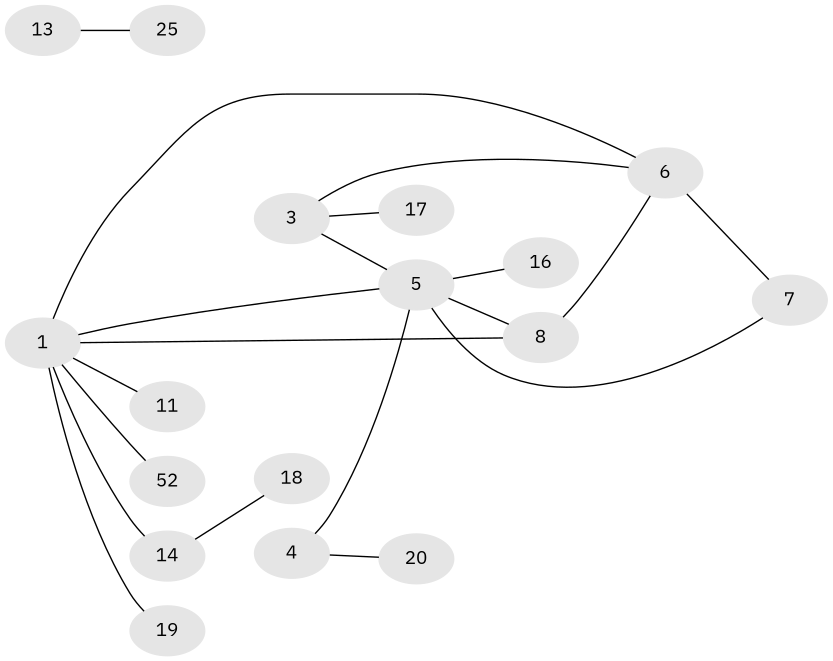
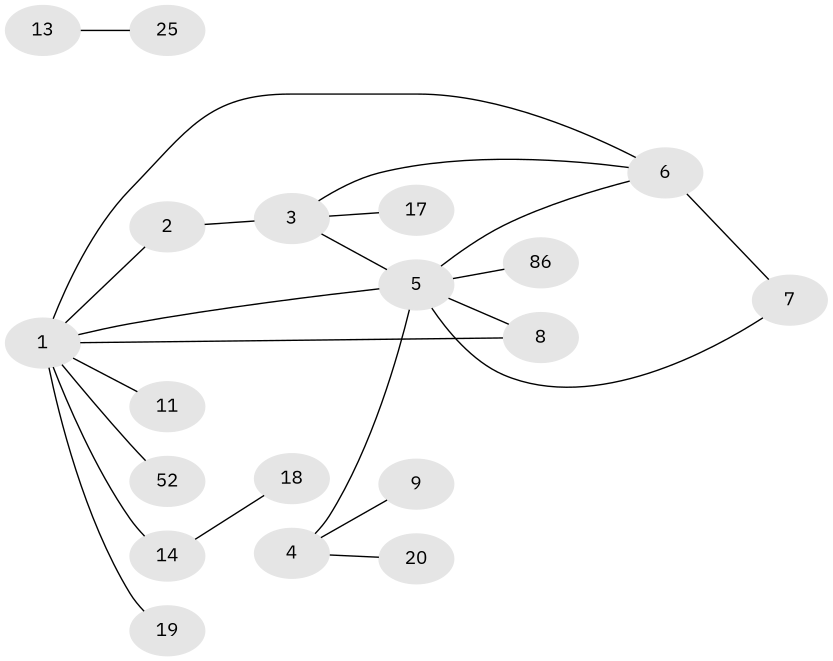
node "2": added
edge "6" -- "8": now "6" -- "5"
node "16": label "16" -> "86"
node "9": added
